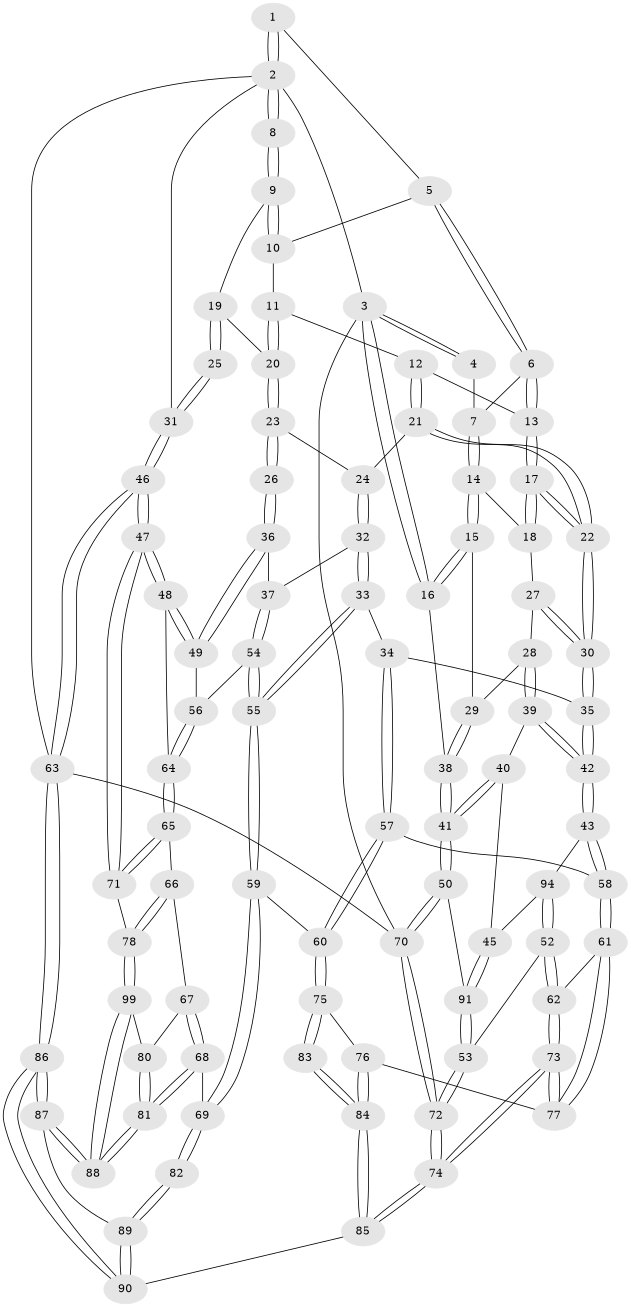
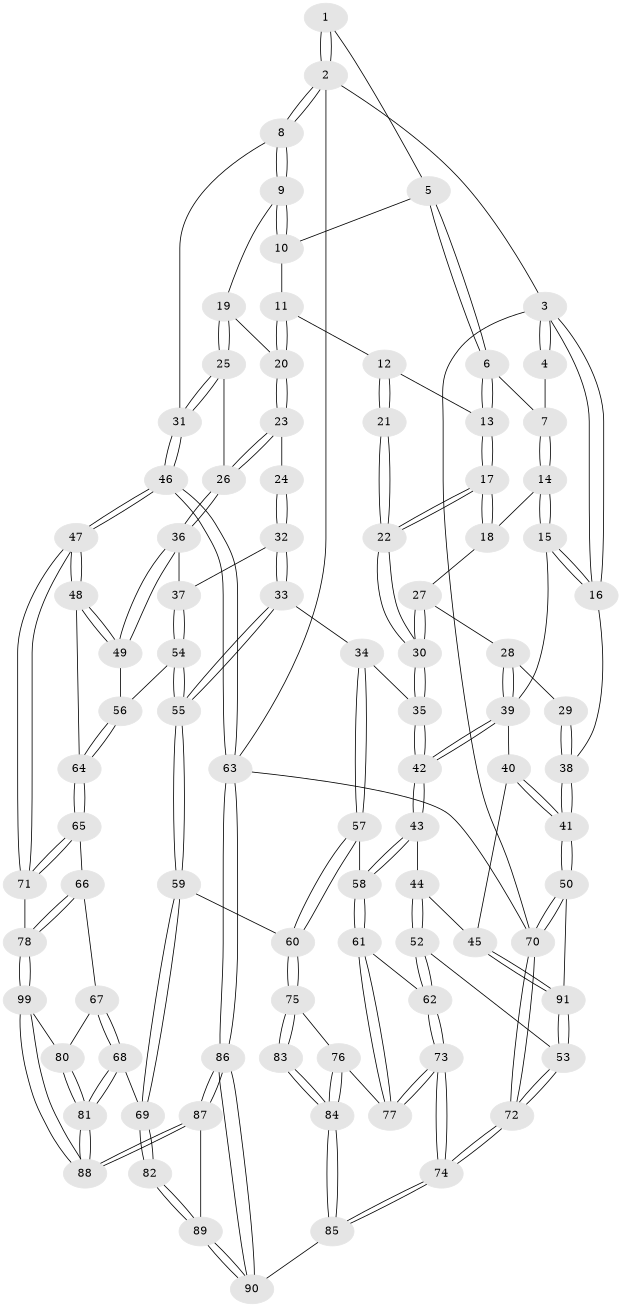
edge "2" -- "31": now "8" -- "31"
edge "25" -- "26": added
edge "21" -- "24": removed
edge "15" -- "29": now "15" -- "39"
node "94": label "94" -> "44"
